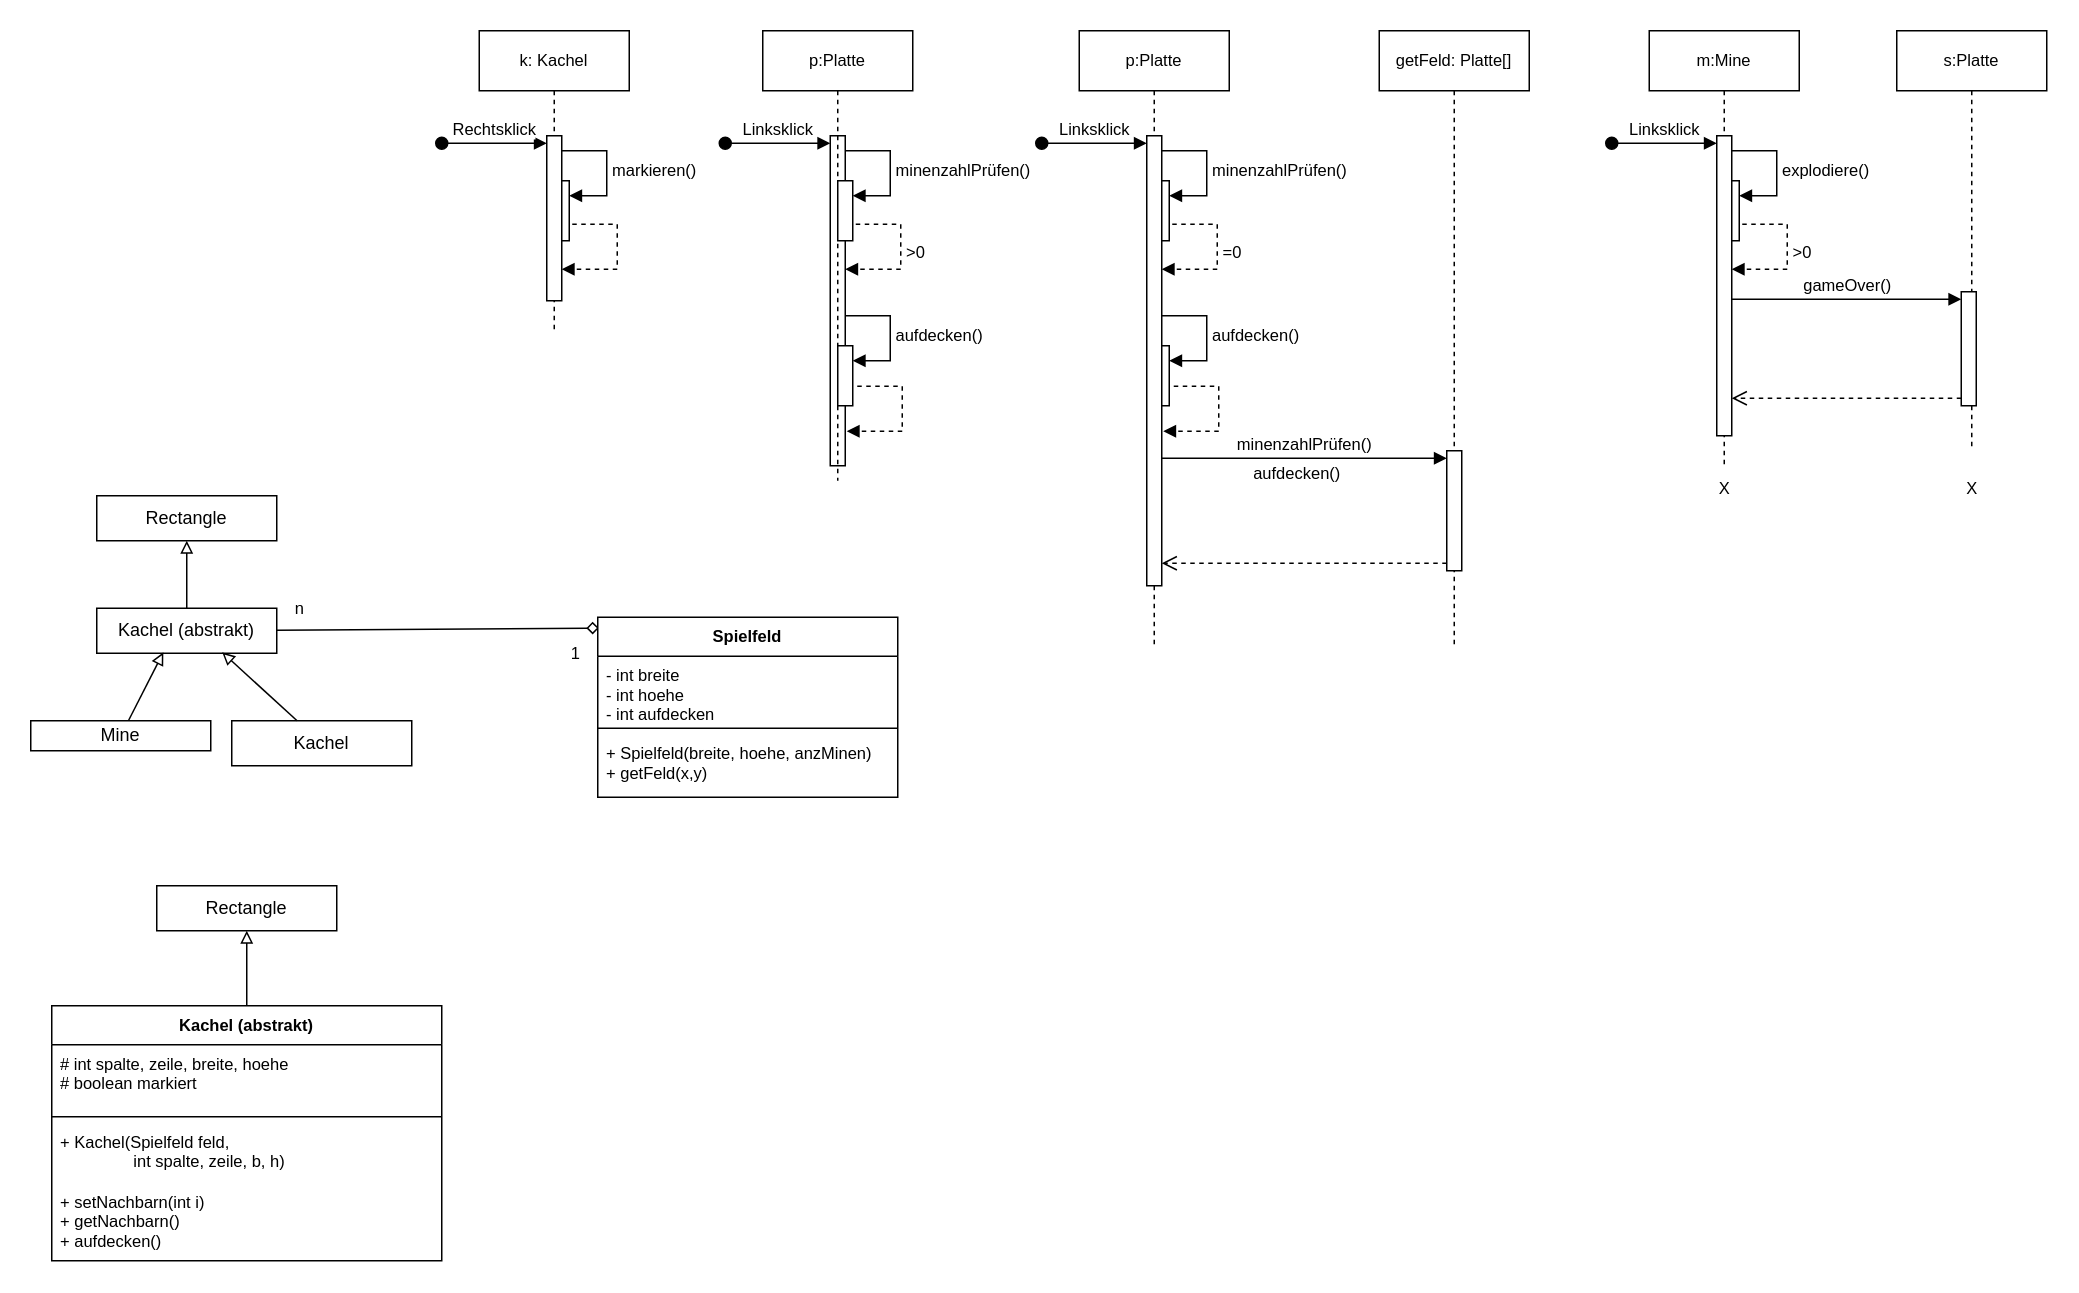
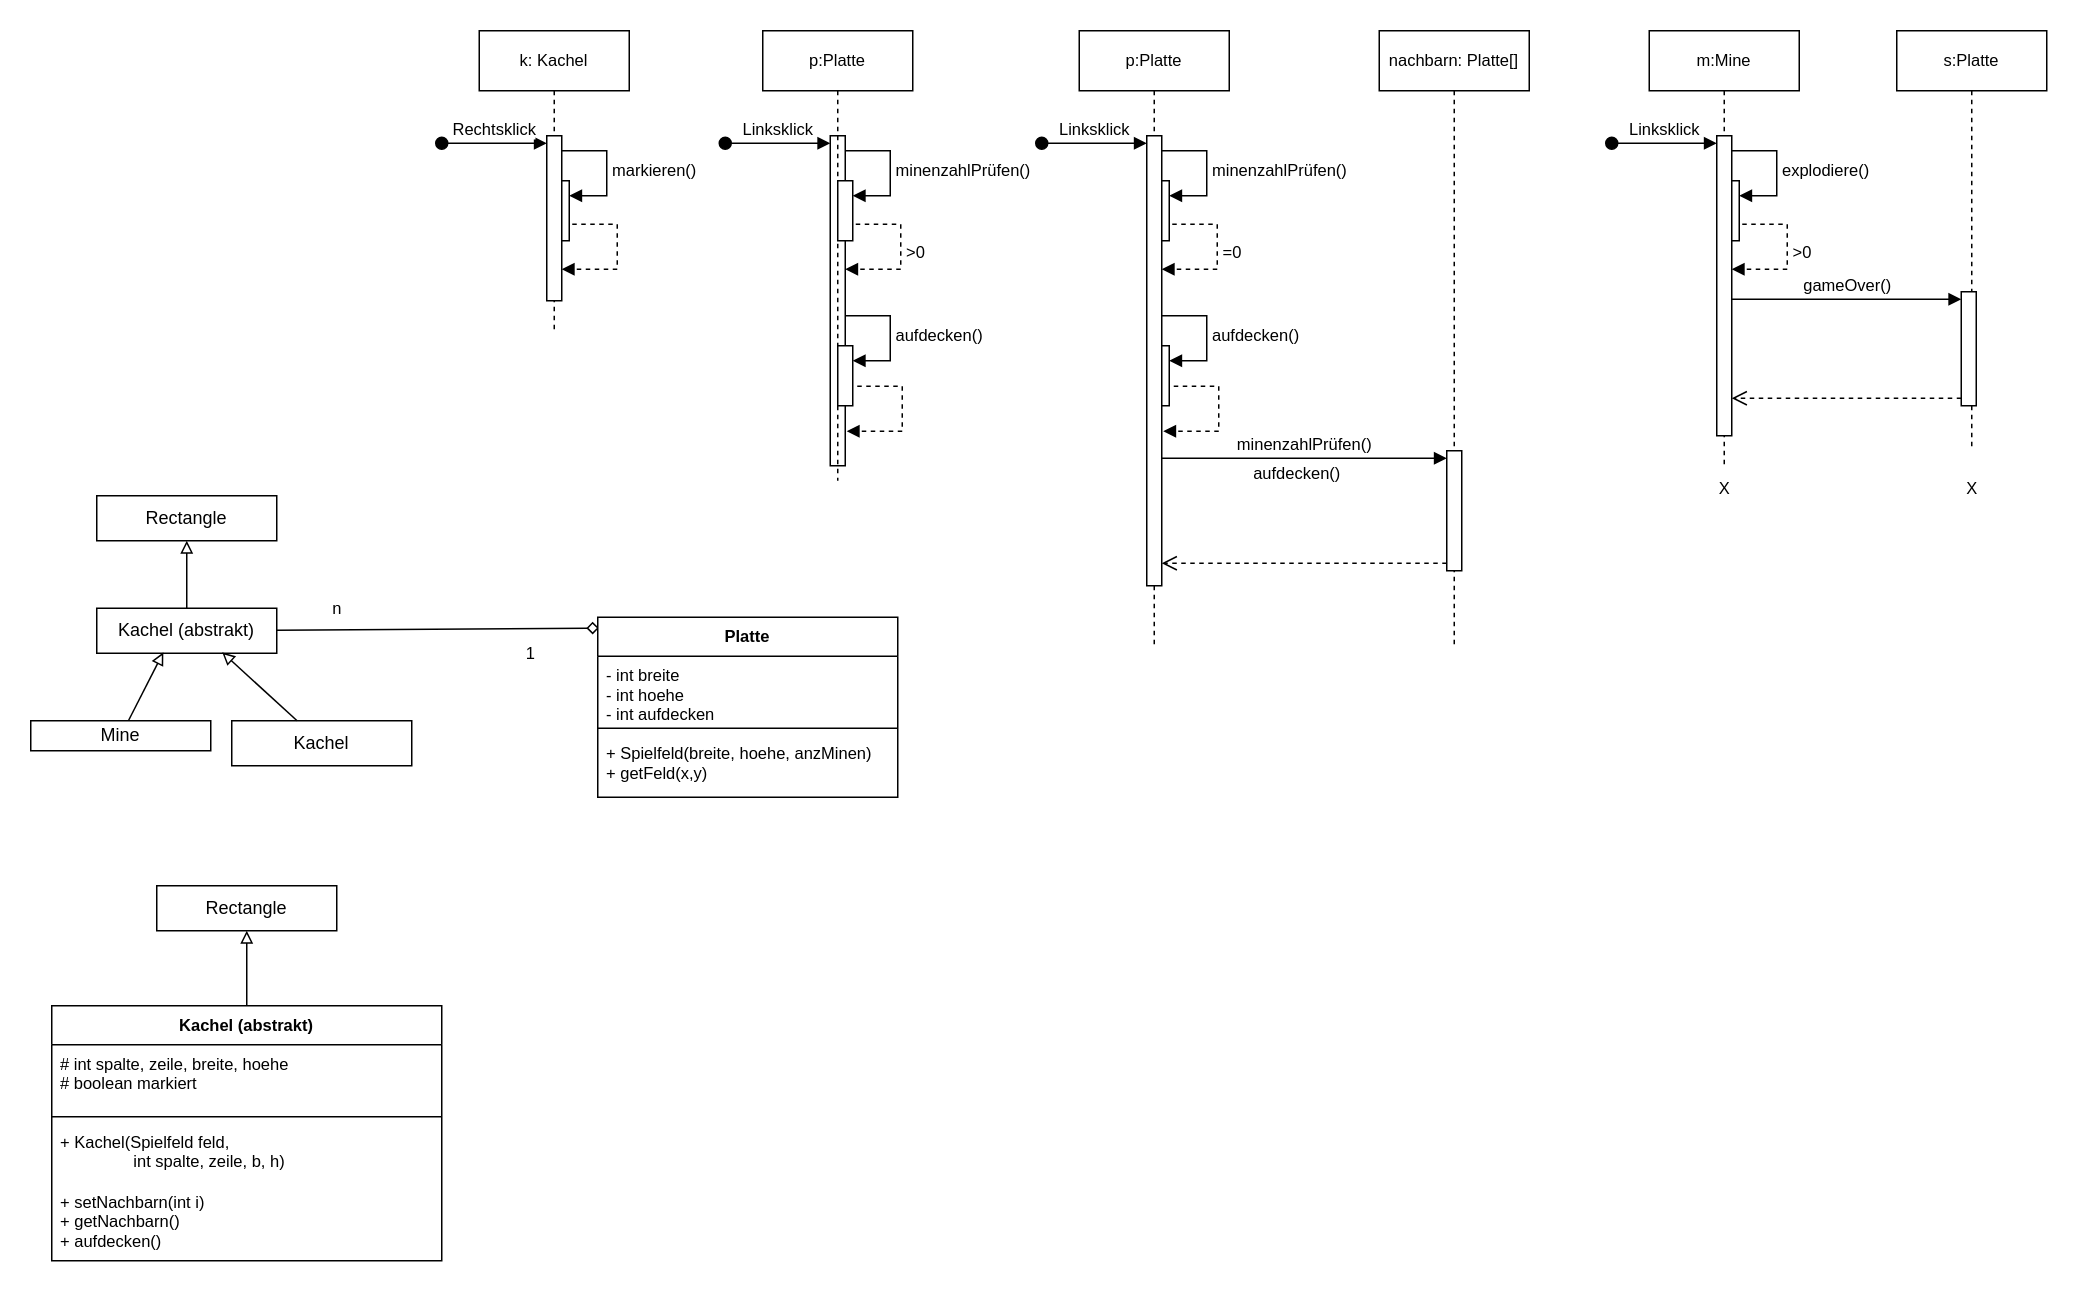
node "getFeld: Platte[]": label "getFeld: Platte[]" -> "nachbarn: Platte[]"
node "n": moved (299, 608) -> (337, 608)
node "Spielfeld": label "Spielfeld" -> "Platte"
node "1": moved (575, 653) -> (530, 653)
